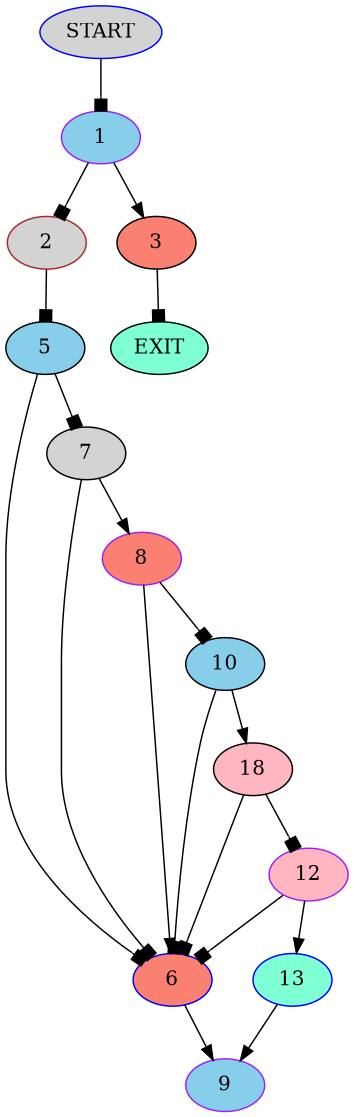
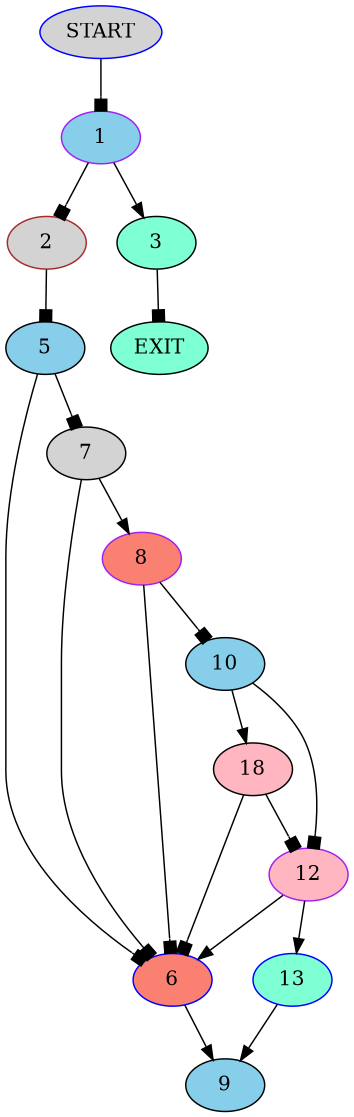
node "3": fillcolor salmon -> aquamarine
edge "8" -> "6": arrowhead normal -> box
edge "10" -> "6": now "10" -> "12"
edge "12" -> "6": arrowhead box -> normal
node "9": color purple -> black
